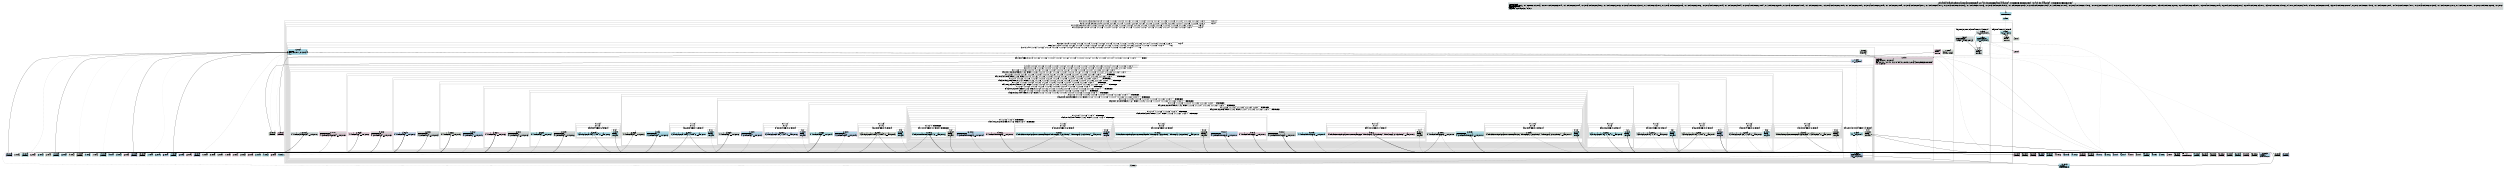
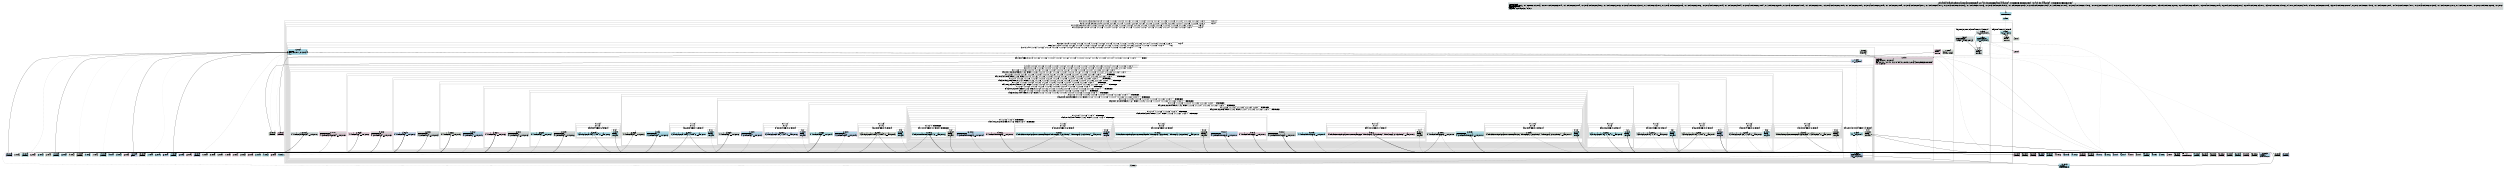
node "146: 0x015a": text "SYNTHETIC" -> "ADDED"
